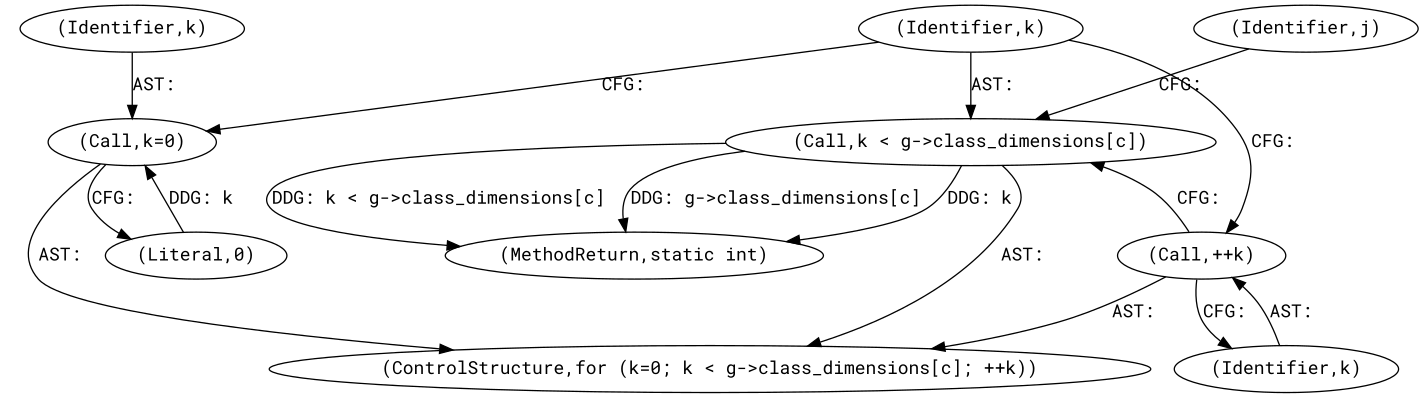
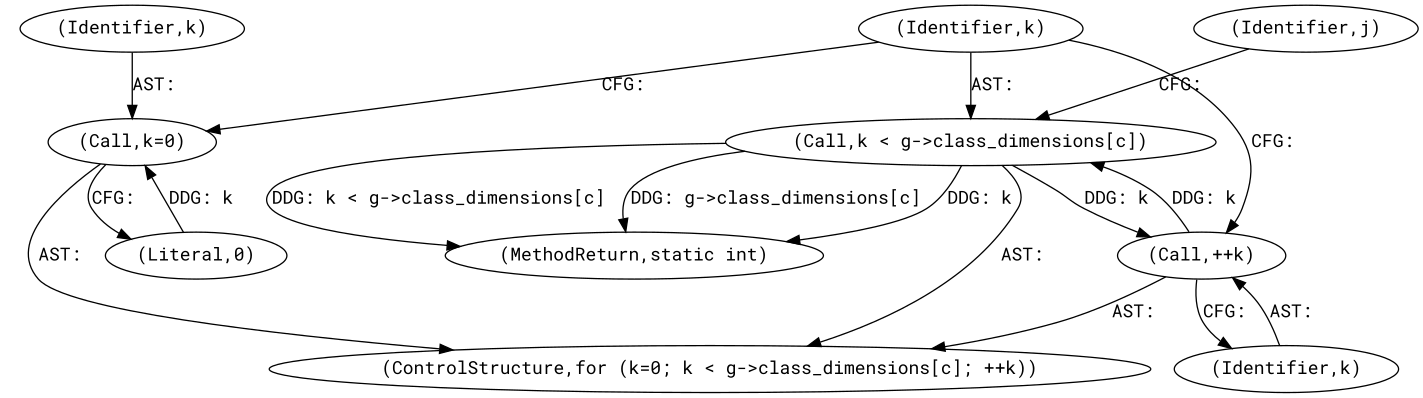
edge "(Call,++k)" -> "(Call,k < g->class_dimensions[c])": label "CFG: " -> "DDG: k"
edge "(Call,k < g->class_dimensions[c])" -> "(Call,++k)": added, label "DDG: k"
